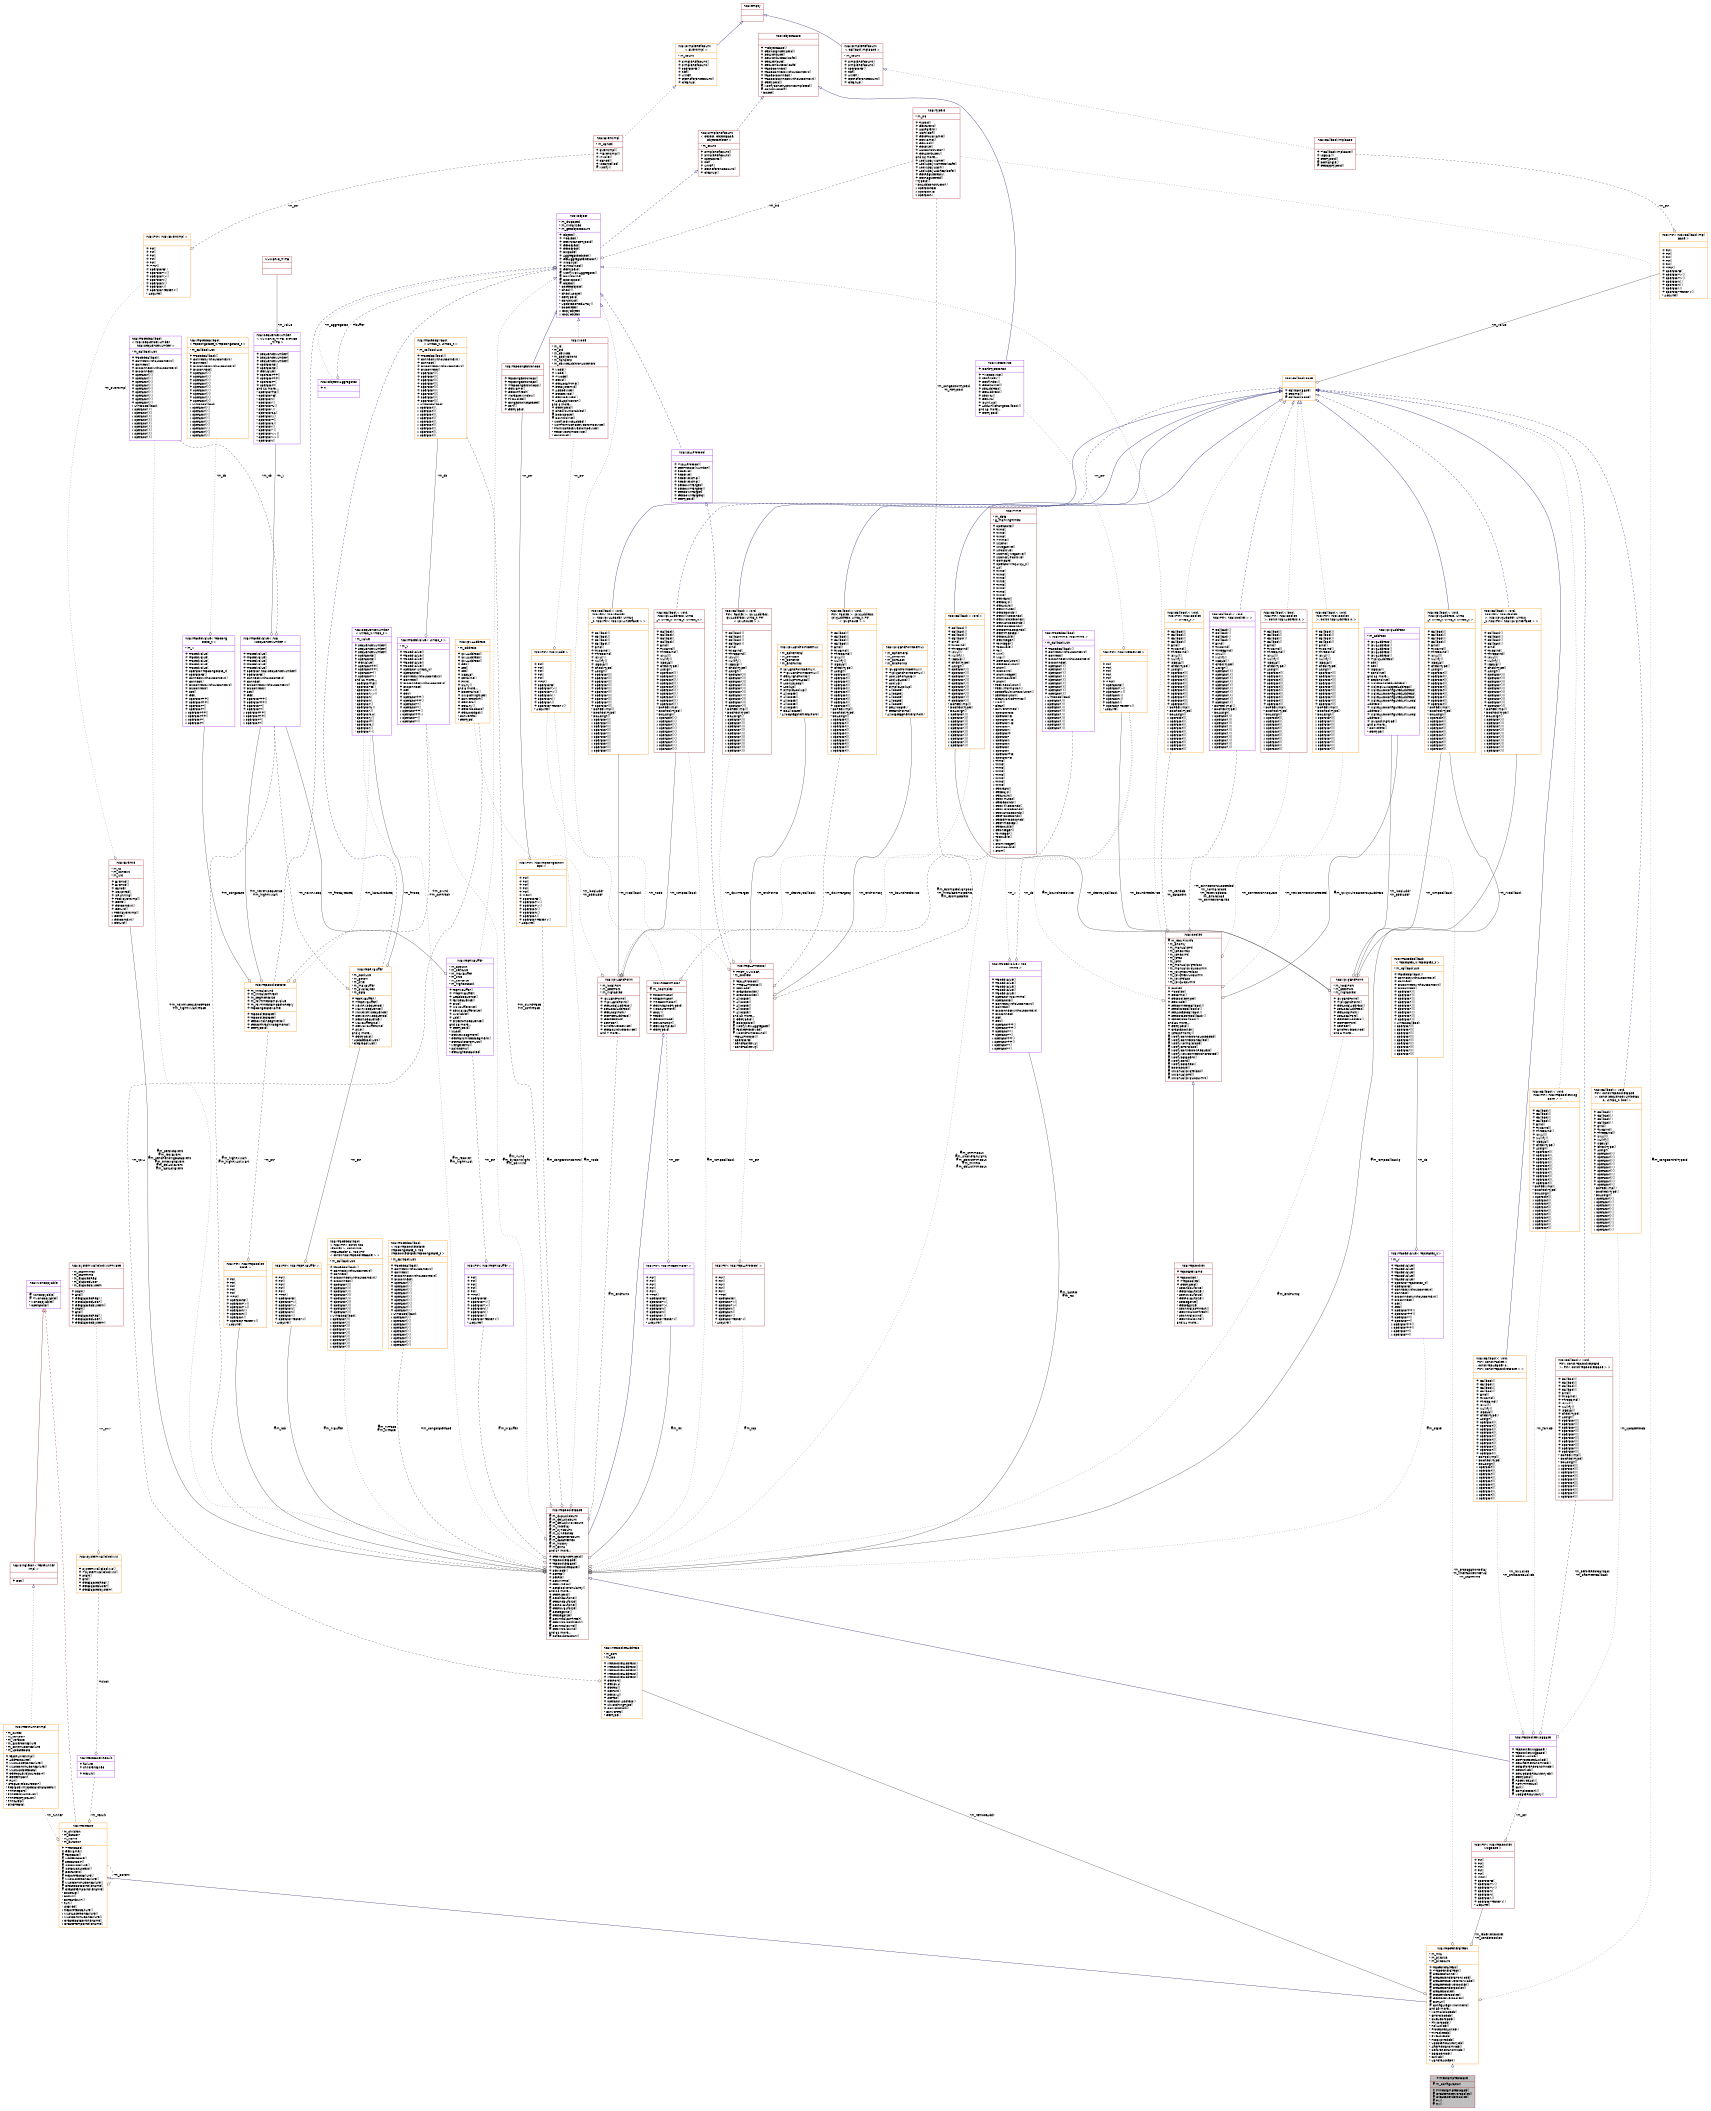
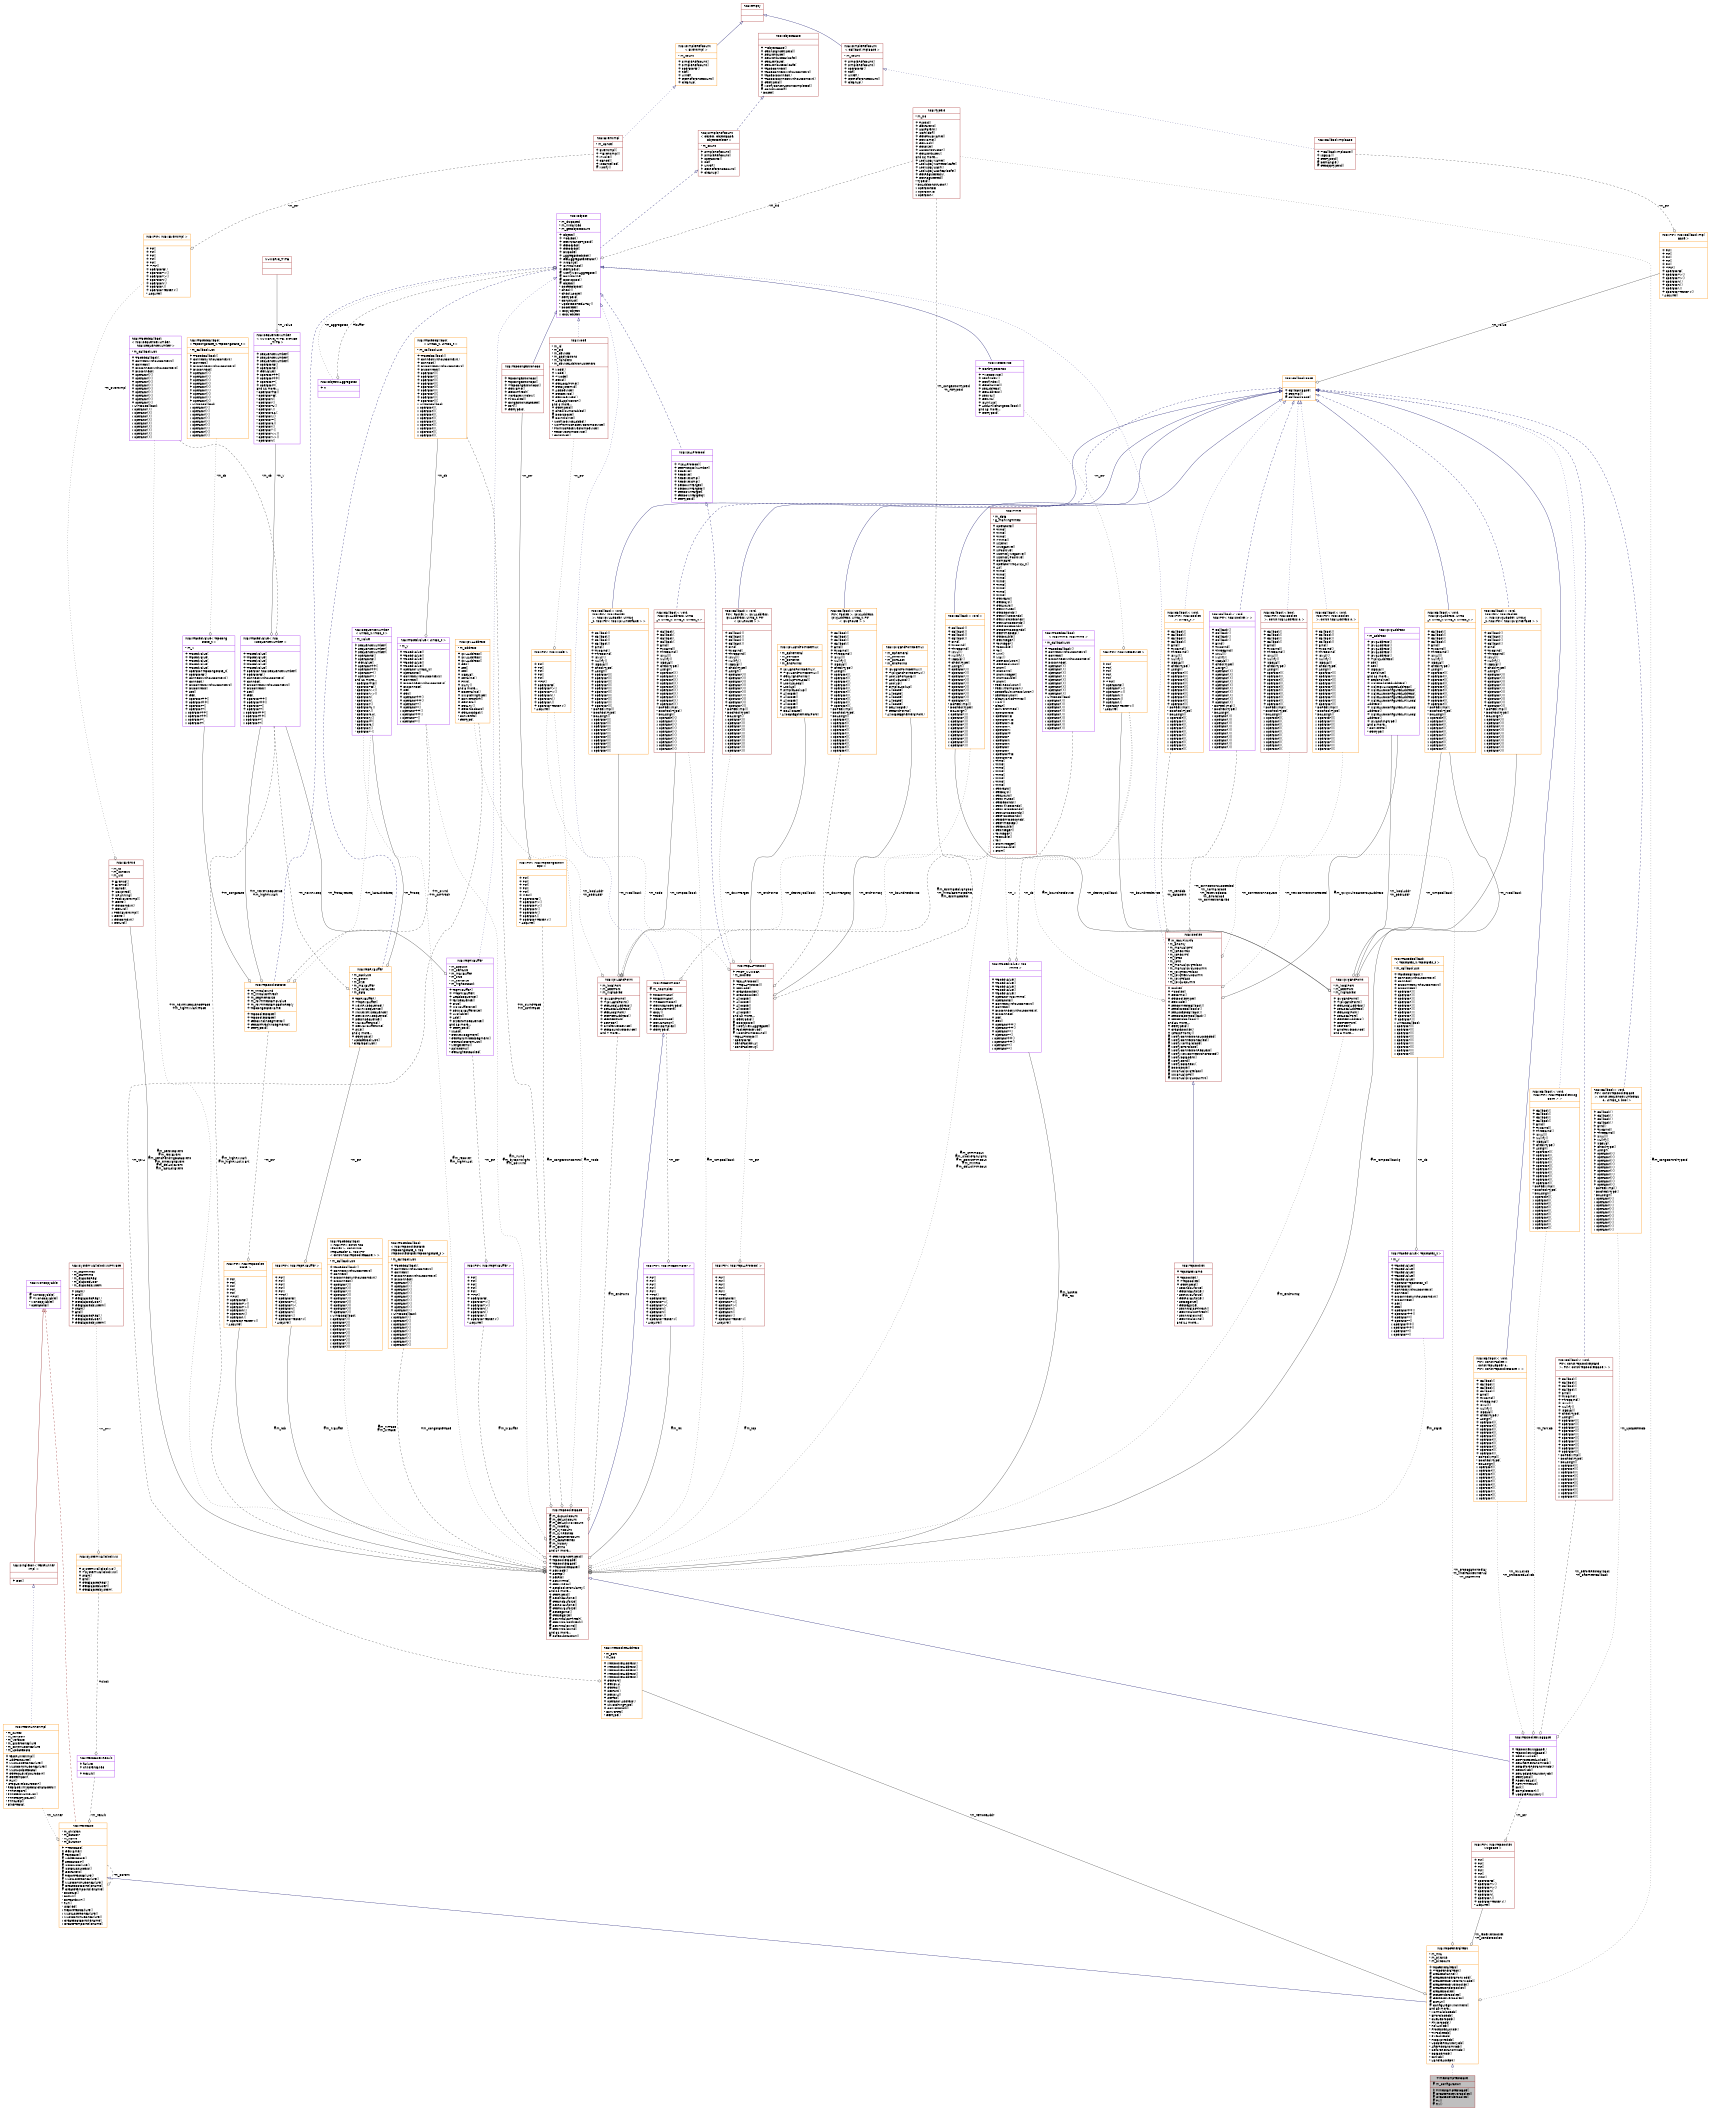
edge "ns3::NetDevice" -> "ns3::ObjectBase": now "ns3::NetDevice" -> "ns3::Object"
